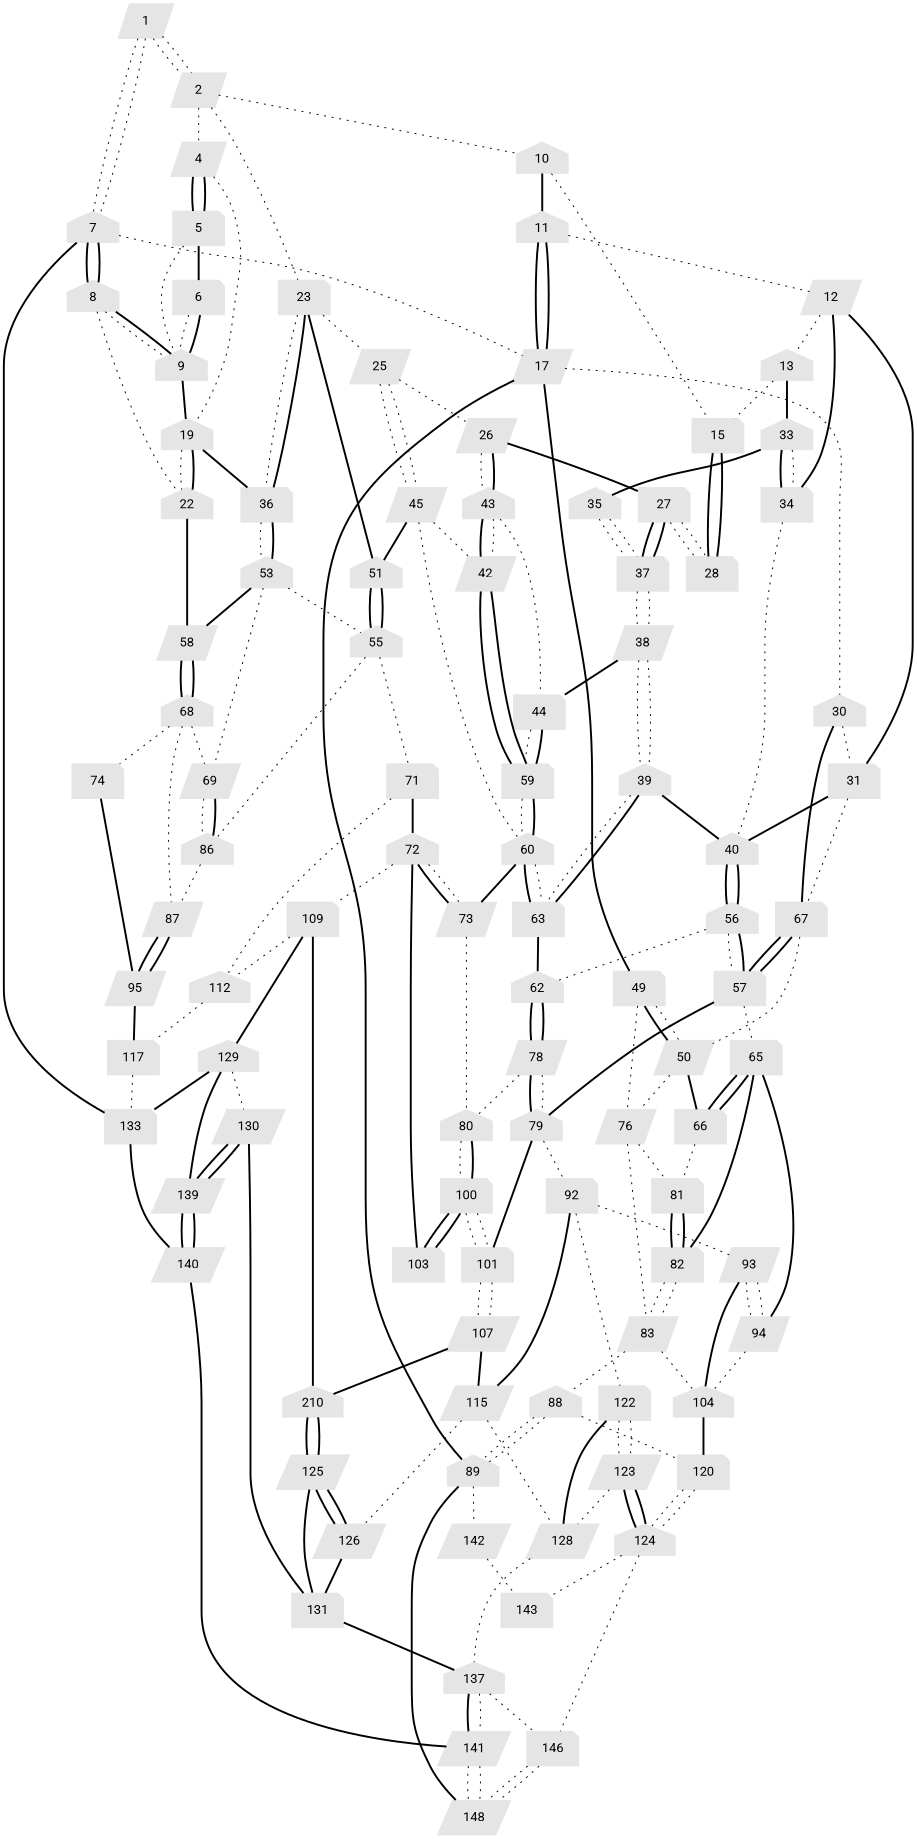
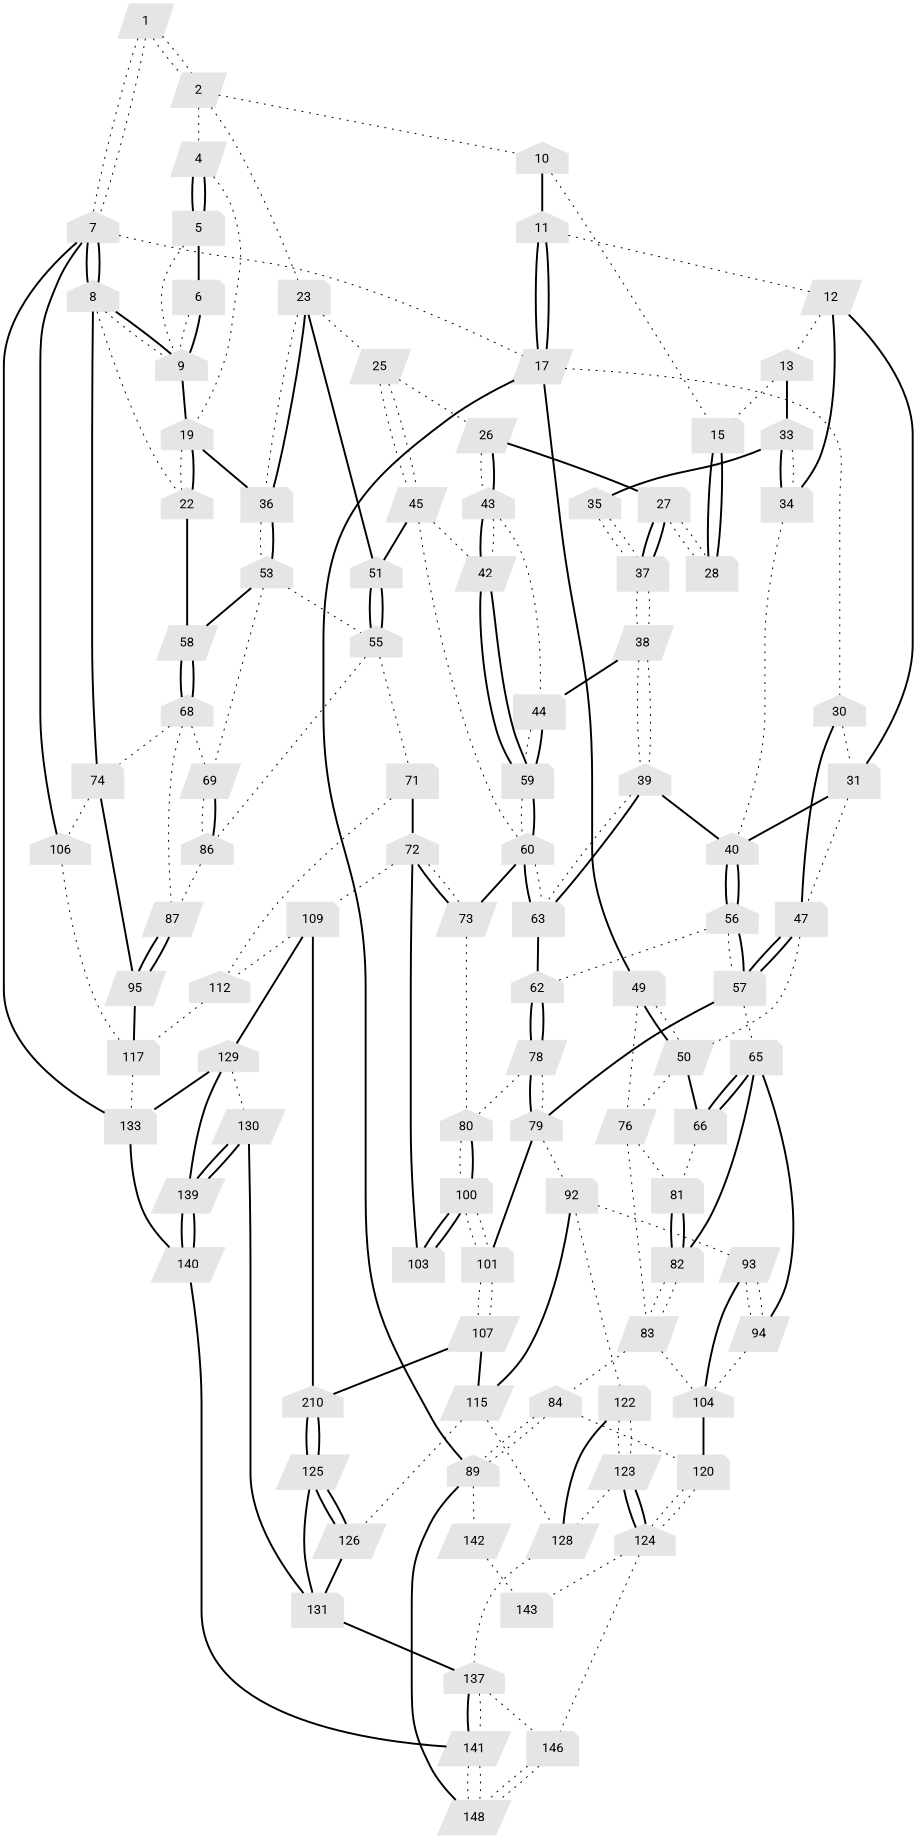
edge "8" -- "74": added
node "106": added
node "67": label "67" -> "47"
node "88": label "88" -> "84"
